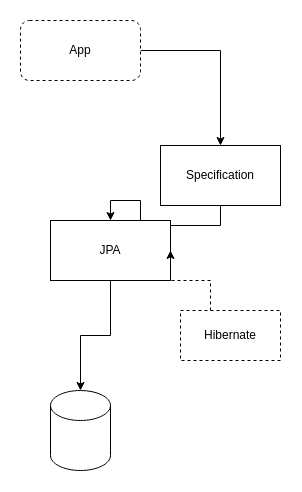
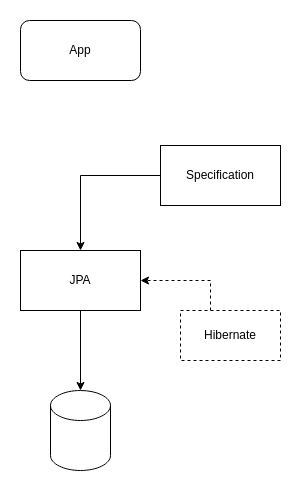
node "App": style dashed -> solid
edge "App" -> "Specification": removed
node "JPA": moved (111, 251) -> (81, 281)
